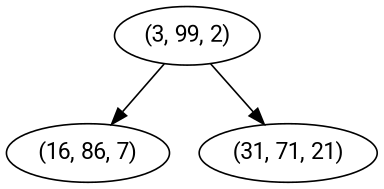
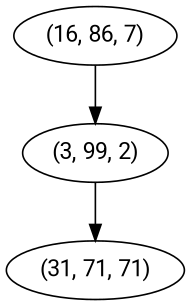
edge "(3, 99, 2)" -> "(16, 86, 7)": reversed
node "(31, 71, 21)": label "(31, 71, 21)" -> "(31, 71, 71)"
